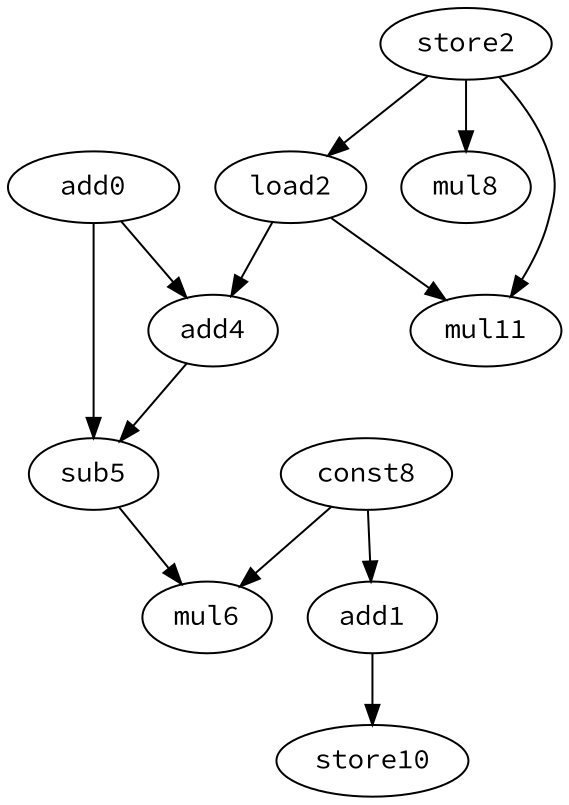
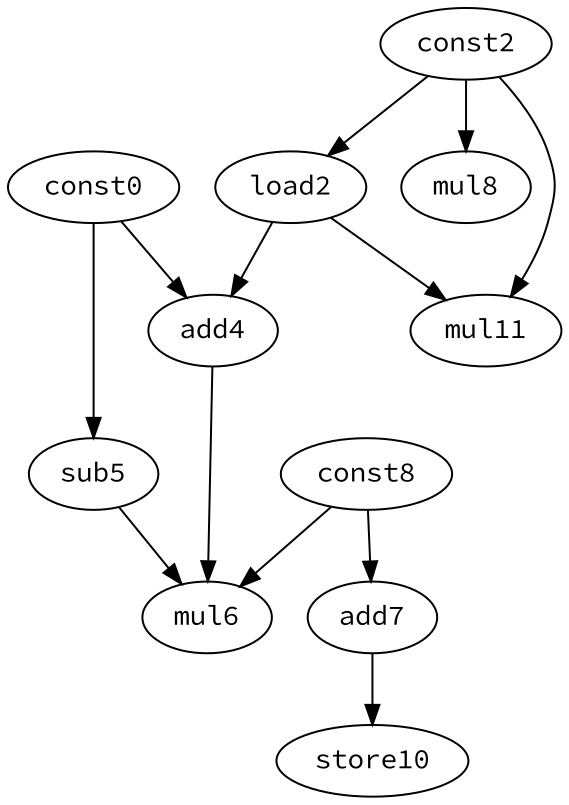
node "store2": label "store2" -> "const2"
node "add0": label "add0" -> "const0"
edge "add4" -> "sub5": now "add4" -> "mul6"
node "add1": label "add1" -> "add7"
